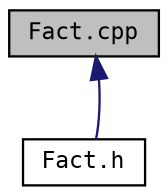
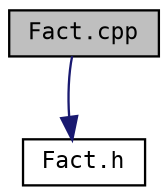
edge "Fact.h" -> "Fact.cpp": reversed
